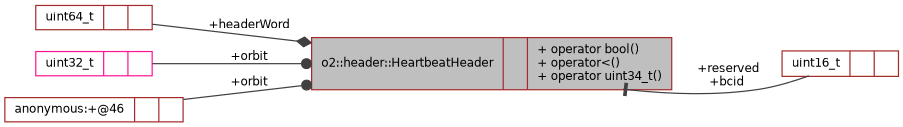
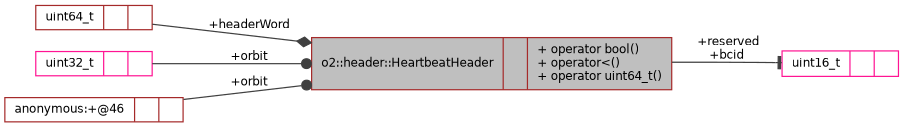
node "uint16_t": color brown -> deeppink
node "o2::header::HeartbeatHeader": text "+ operator uint34_t()" -> "+ operator uint64_t()"
edge "uint16_t" -> "o2::header::HeartbeatHeader": reversed
